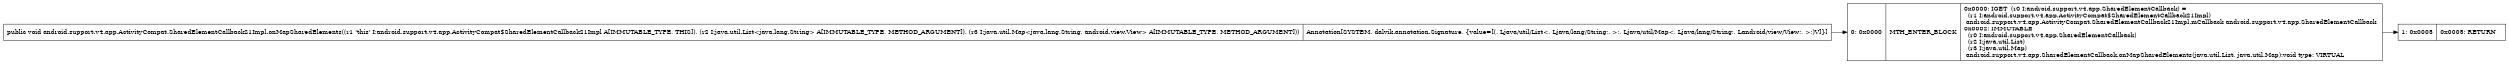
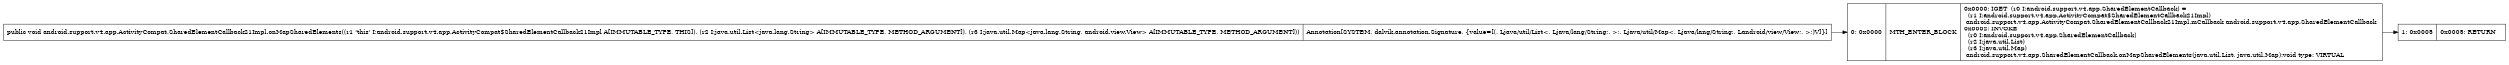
node "0: 0x0000": text "0x0002: IMMUTABLE" -> "0x0002: INVOKE"
